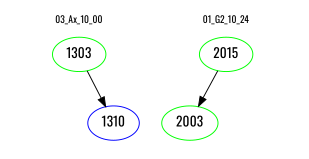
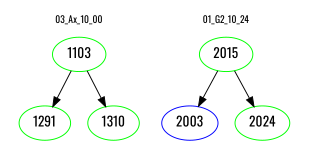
node "1303": label "1303" -> "1103"
node "1291": added
node "1310": color blue -> green
node "2003": color green -> blue
node "2024": added
